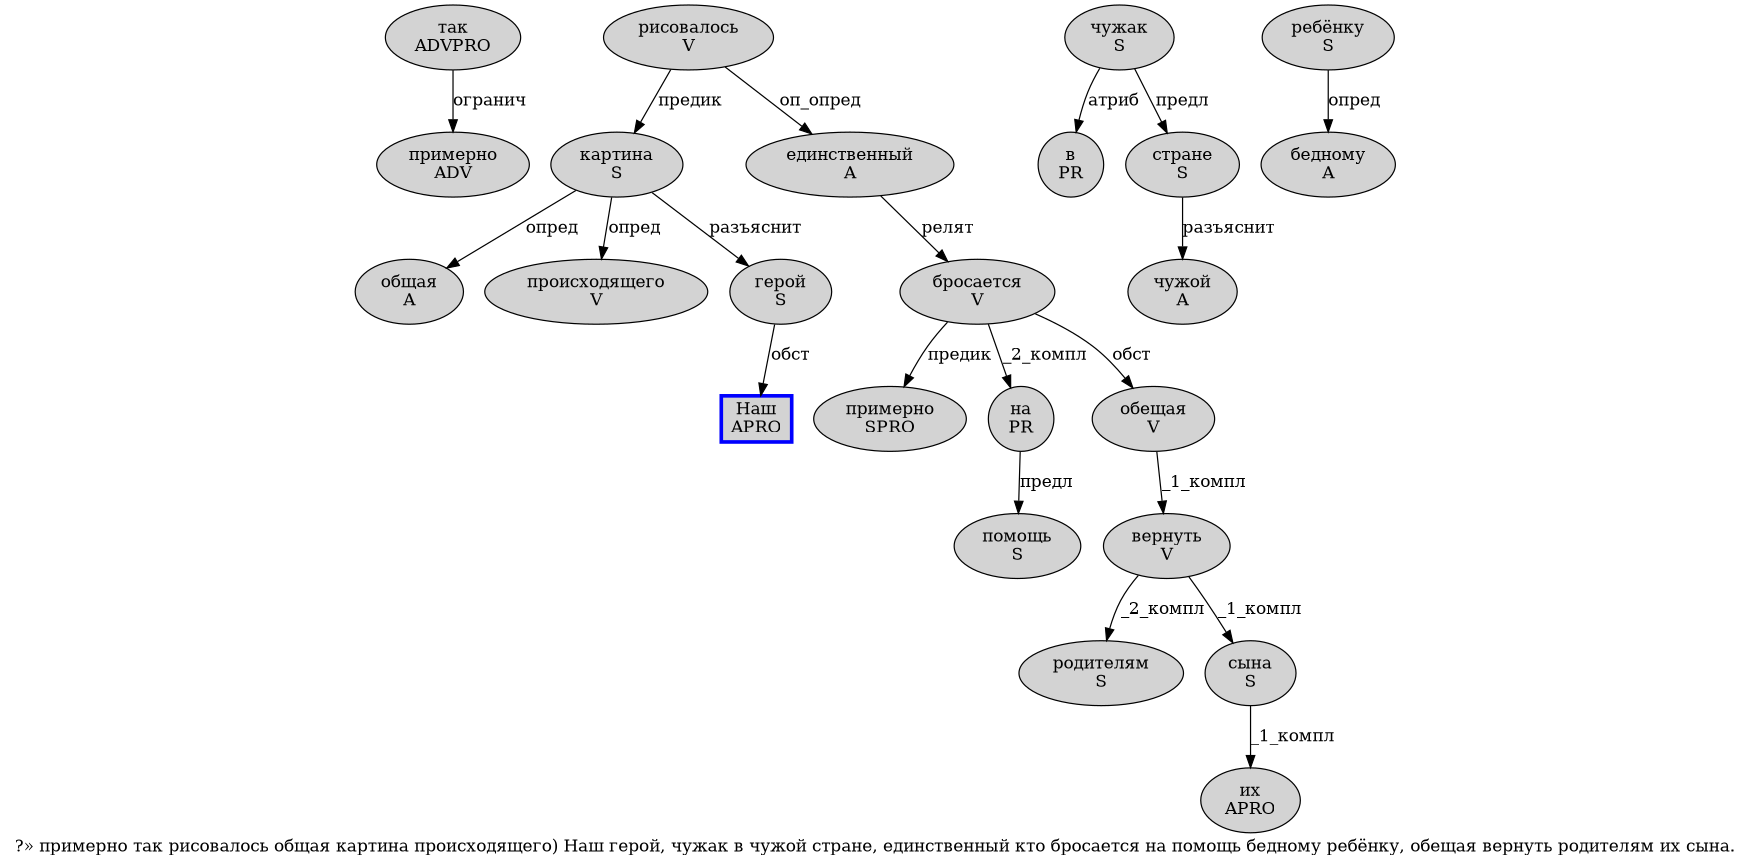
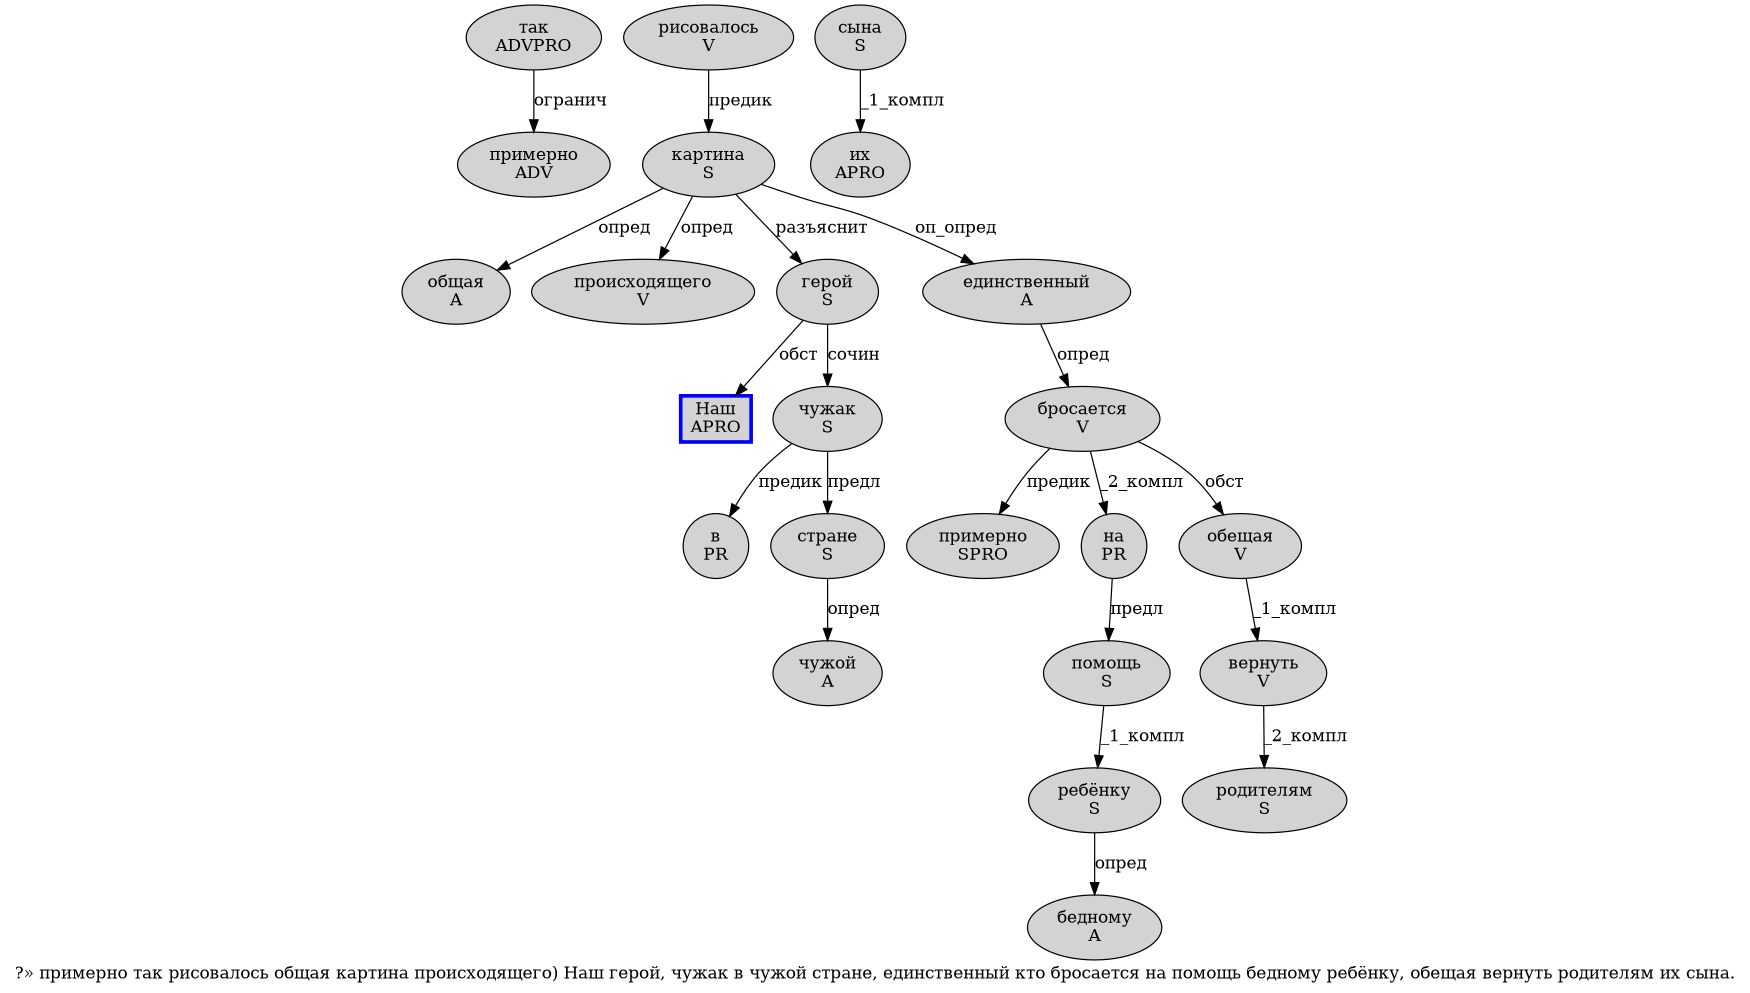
edge "рисовалось V" -> "единственный A": now "картина S" -> "единственный A"
edge "чужак S" -> "в PR": label "атриб" -> "предик"
edge "единственный A" -> "бросается V": label "релят" -> "опред"
edge "стране S" -> "чужой A": label "разъяснит" -> "опред"
edge "герой S" -> "чужак S": added, label "сочин"
edge "вернуть V" -> "сына S": removed, label "_1_компл"
edge "помощь S" -> "ребёнку S": added, label "_1_компл"
